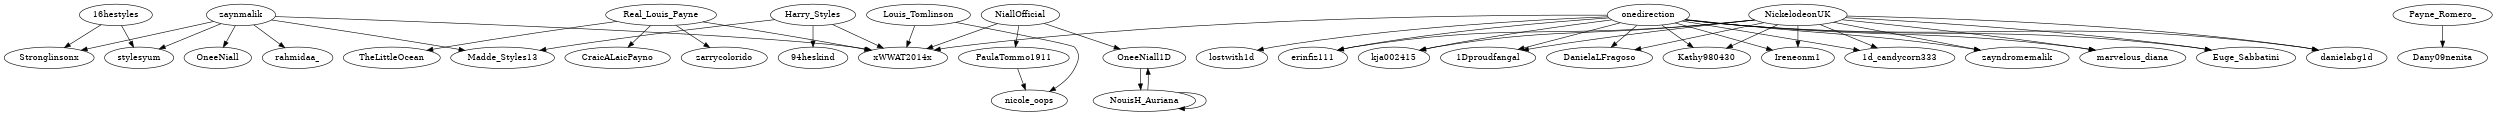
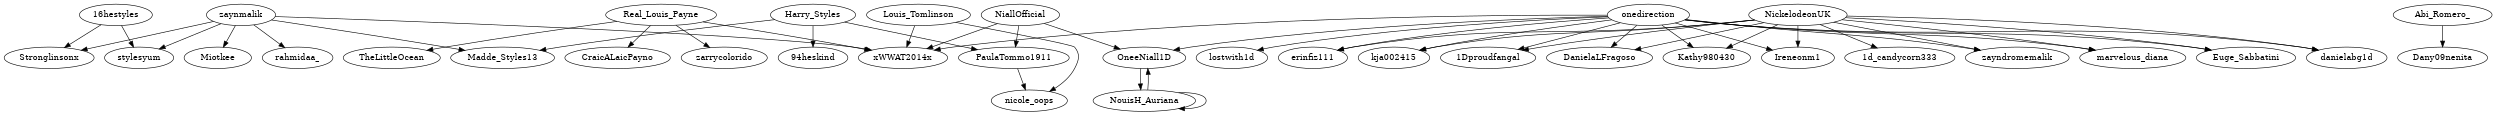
node "Payne_Romero_": label "Payne_Romero_" -> "Abi_Romero_"
edge "Harry_Styles" -> "xWWAT2014x": now "Harry_Styles" -> "PaulaTommo1911"
edge "onedirection" -> "1d_candycorn333": now "onedirection" -> "OneeNiall1D"
node "OneeNiall": label "OneeNiall" -> "Miotkee"
